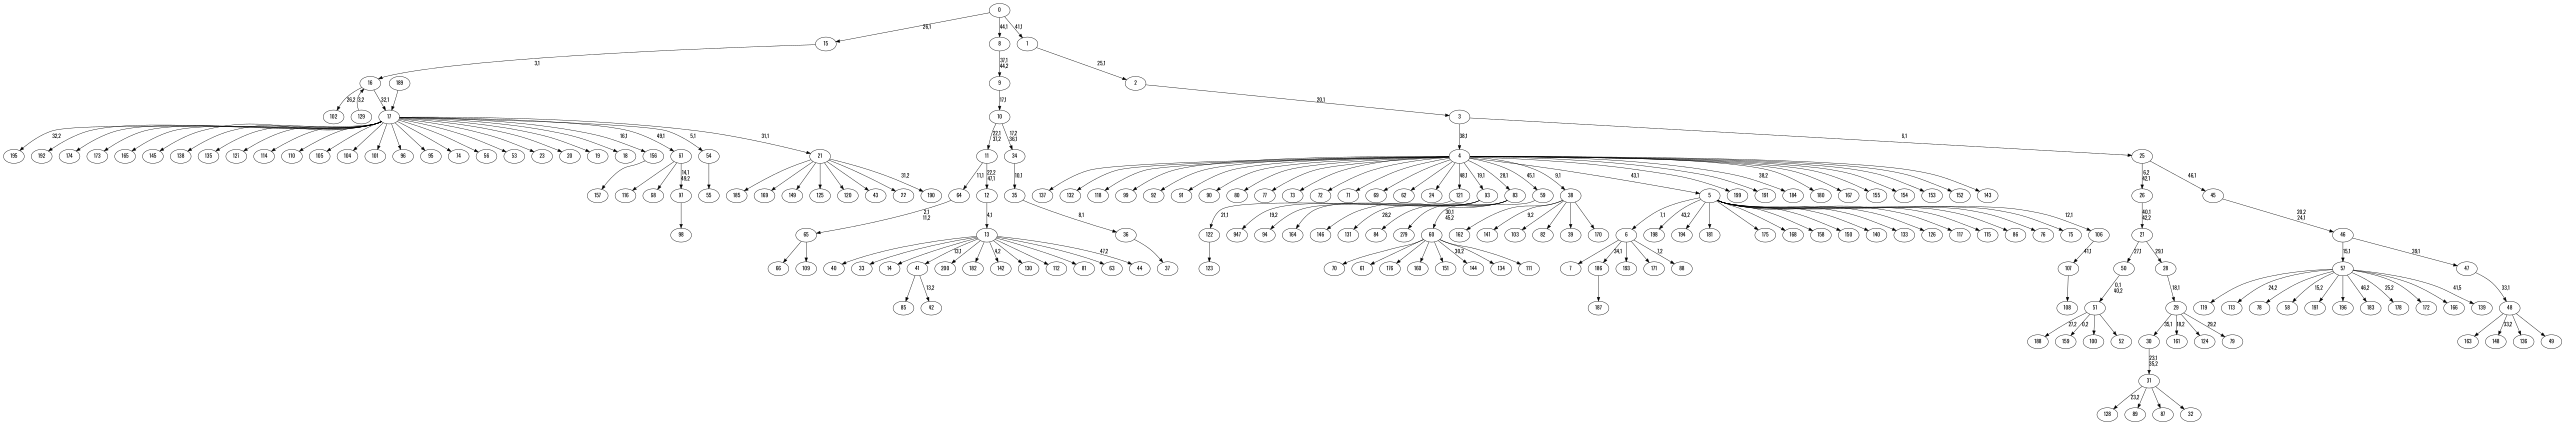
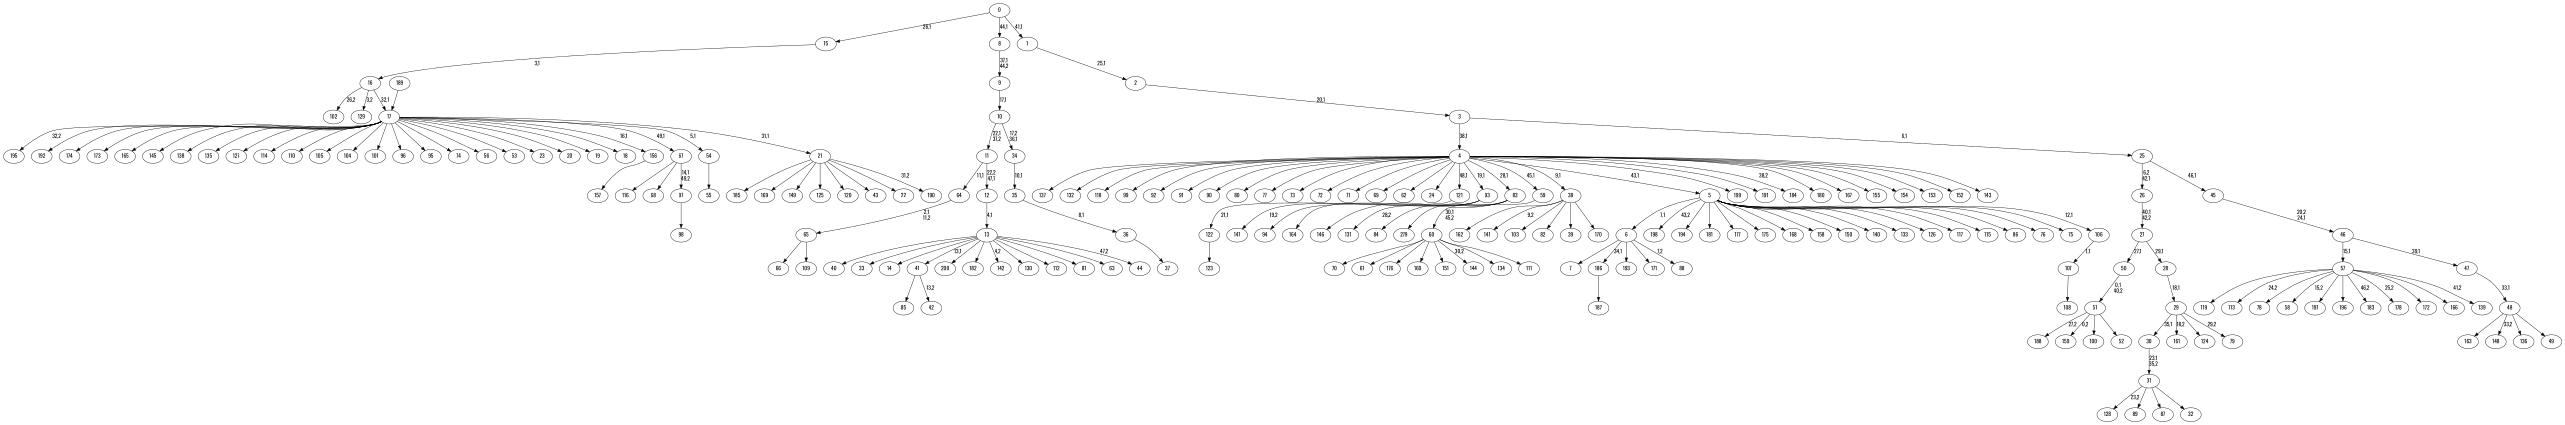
edge "129" -> "16": reversed
node "947": label "947" -> "147"
node "177": added
edge "106" -> "107": label "41,1" -> "1,1"
edge "57" -> "139": label "41,5" -> "41,2"
